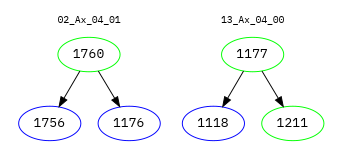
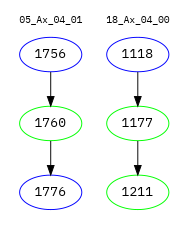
cluster "02_Ax_04_01": label "02_Ax_04_01" -> "05_Ax_04_01"
cluster "13_Ax_04_00": label "13_Ax_04_00" -> "18_Ax_04_00"
edge "1760" -> "1756": reversed
edge "1177" -> "1118": reversed
node "1176": label "1176" -> "1776"
